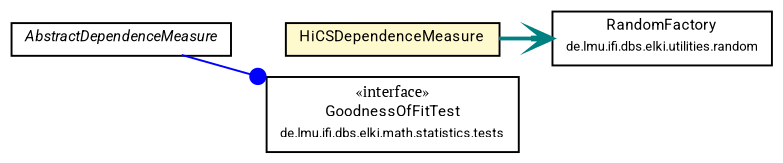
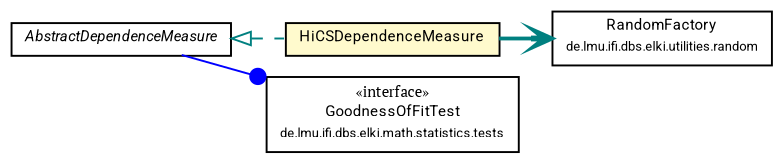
edge "HiCSDependenceMeasure" -> "AbstractDependenceMeasure": added
